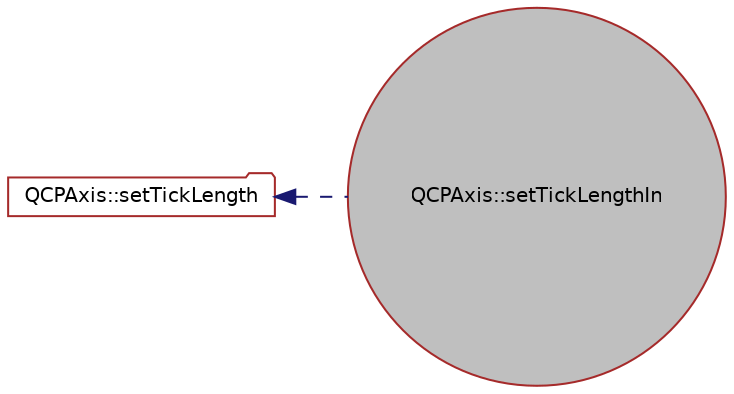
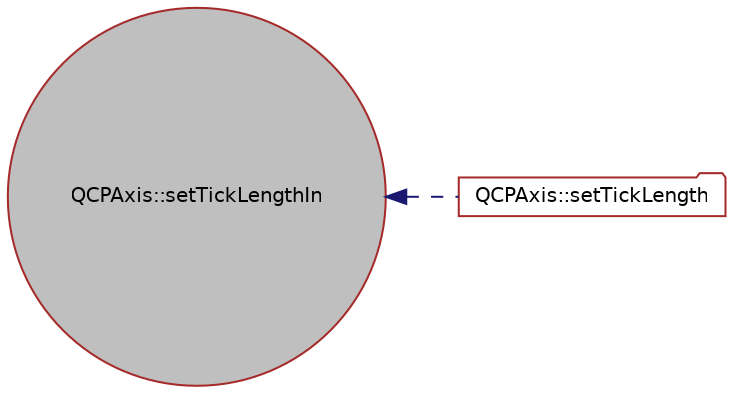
edge "QCPAxis::setTickLengthIn" -> "QCPAxis::setTickLength": reversed
